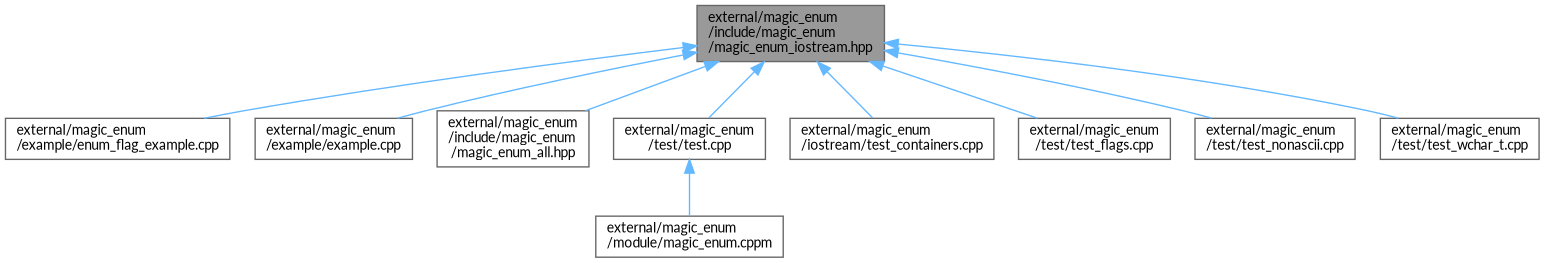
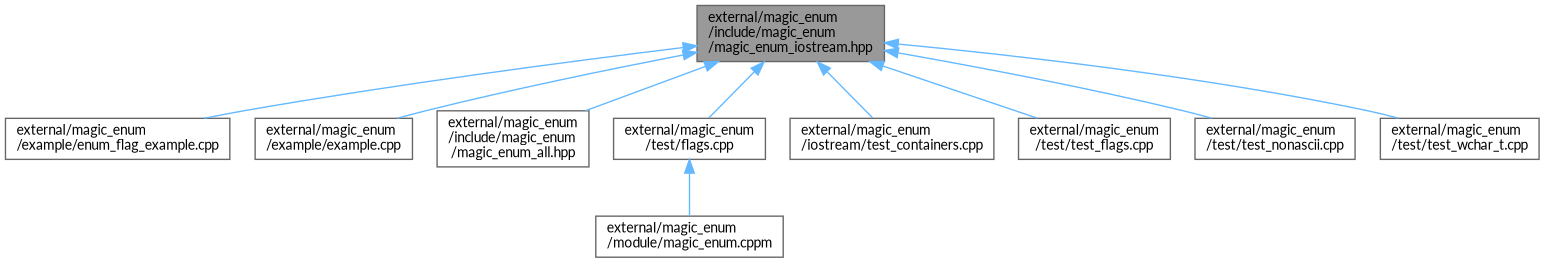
node "external/magic_enum /test/test.cpp": label "external/magic_enum /test/test.cpp" -> "external/magic_enum /test/flags.cpp"
